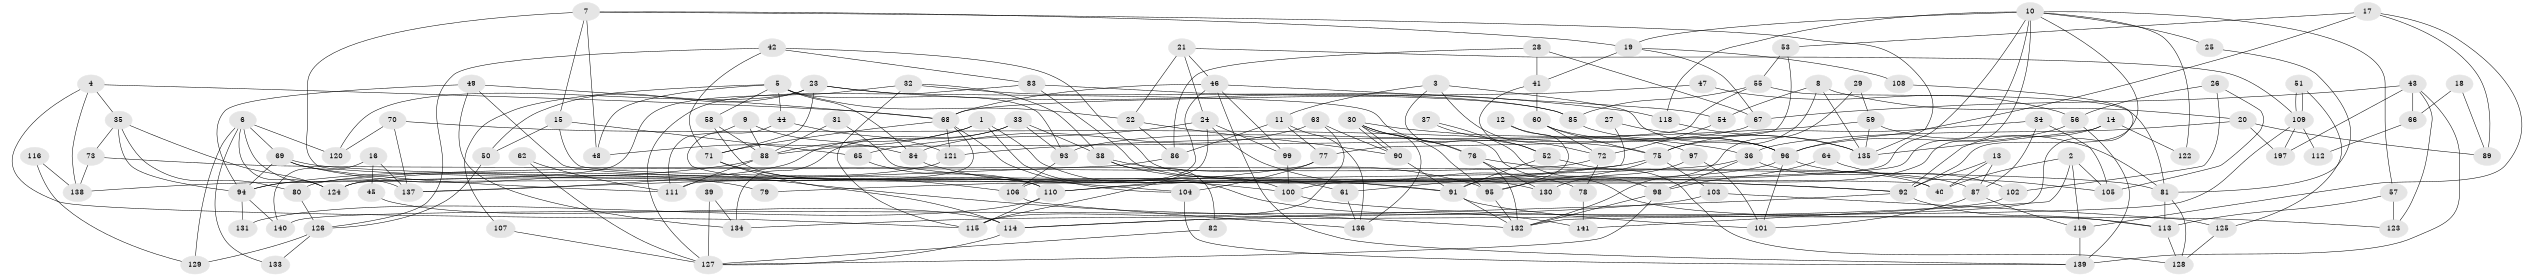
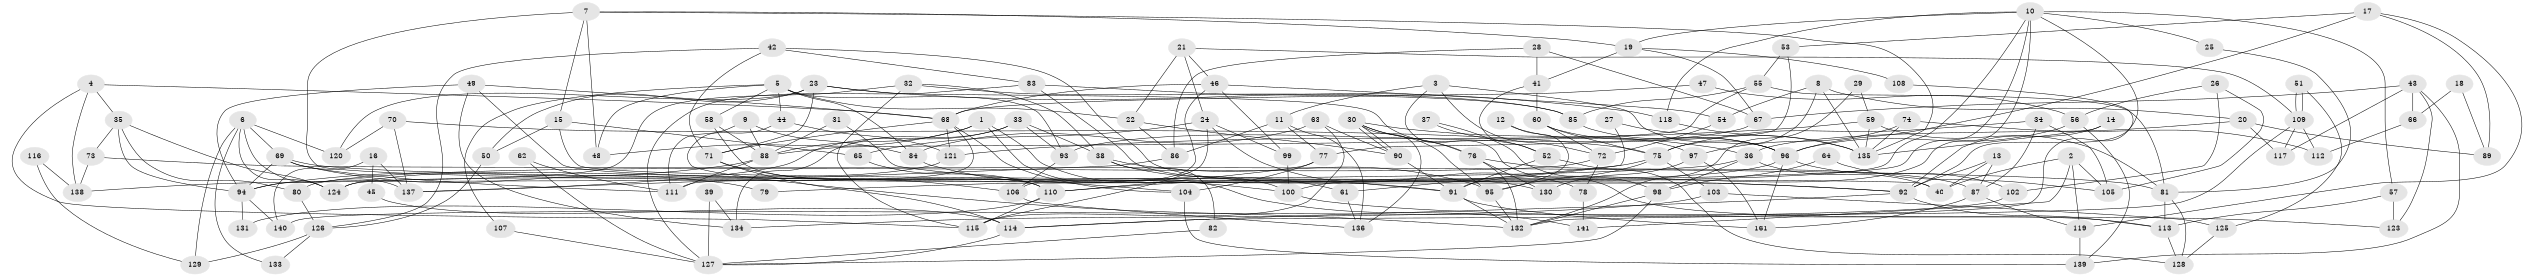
node "74": added
node "122": removed
node "197": label "197" -> "117"
node "101": label "101" -> "161"
edge "46" -- "139": removed
